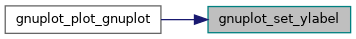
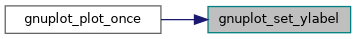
node "gnuplot_plot_gnuplot": label "gnuplot_plot_gnuplot" -> "gnuplot_plot_once"
